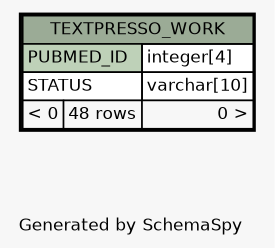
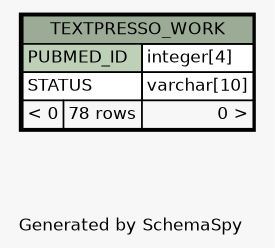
node "TEXTPRESSO_WORK": text "48 rows" -> "78 rows"
